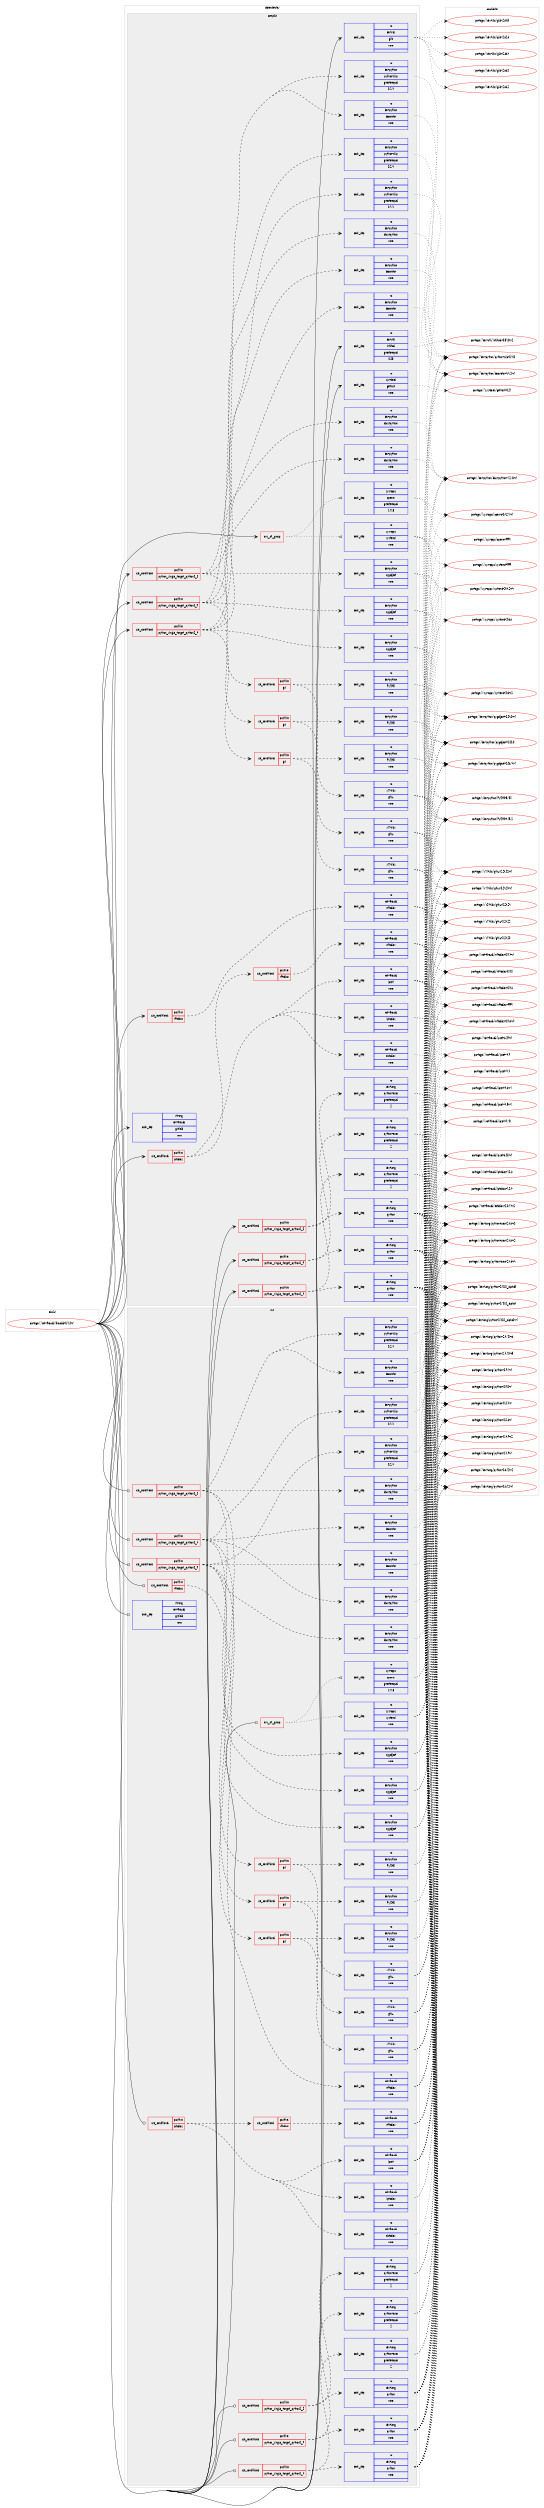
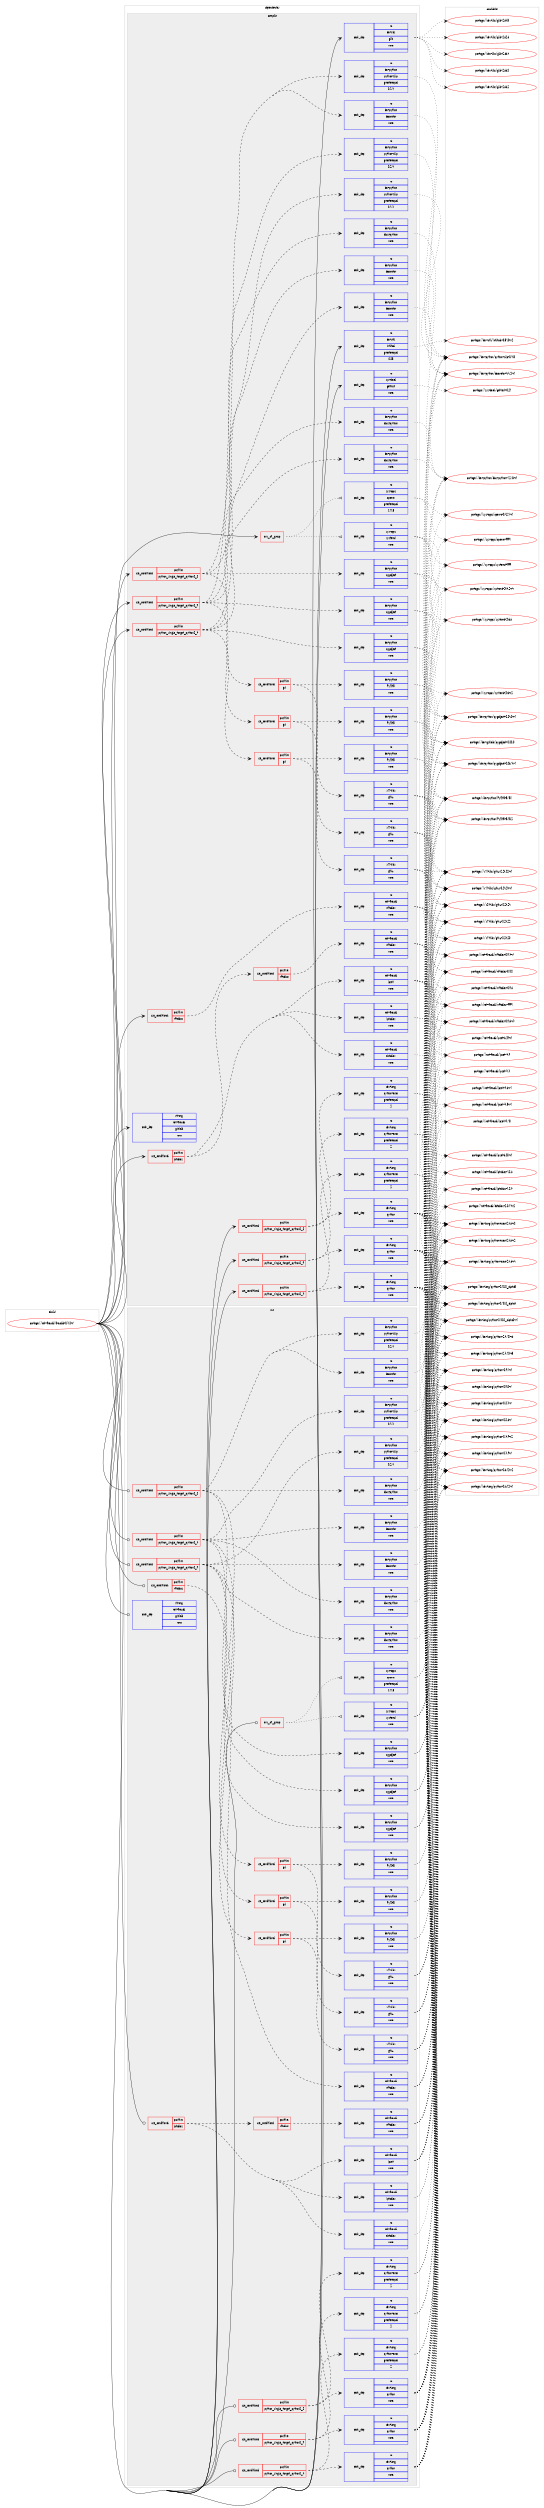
node "portage://dev-python/pygobject-3.38.0": label "portage://dev-python/pygobject-3.38.0" -> "portage://dev-gshield/pygobject-3.38.0"
node "portage://dev-python/PyQt5-4.15.2": label "portage://dev-python/PyQt5-4.15.2" -> "portage://dev-python/PyQt5-5.15.2"
